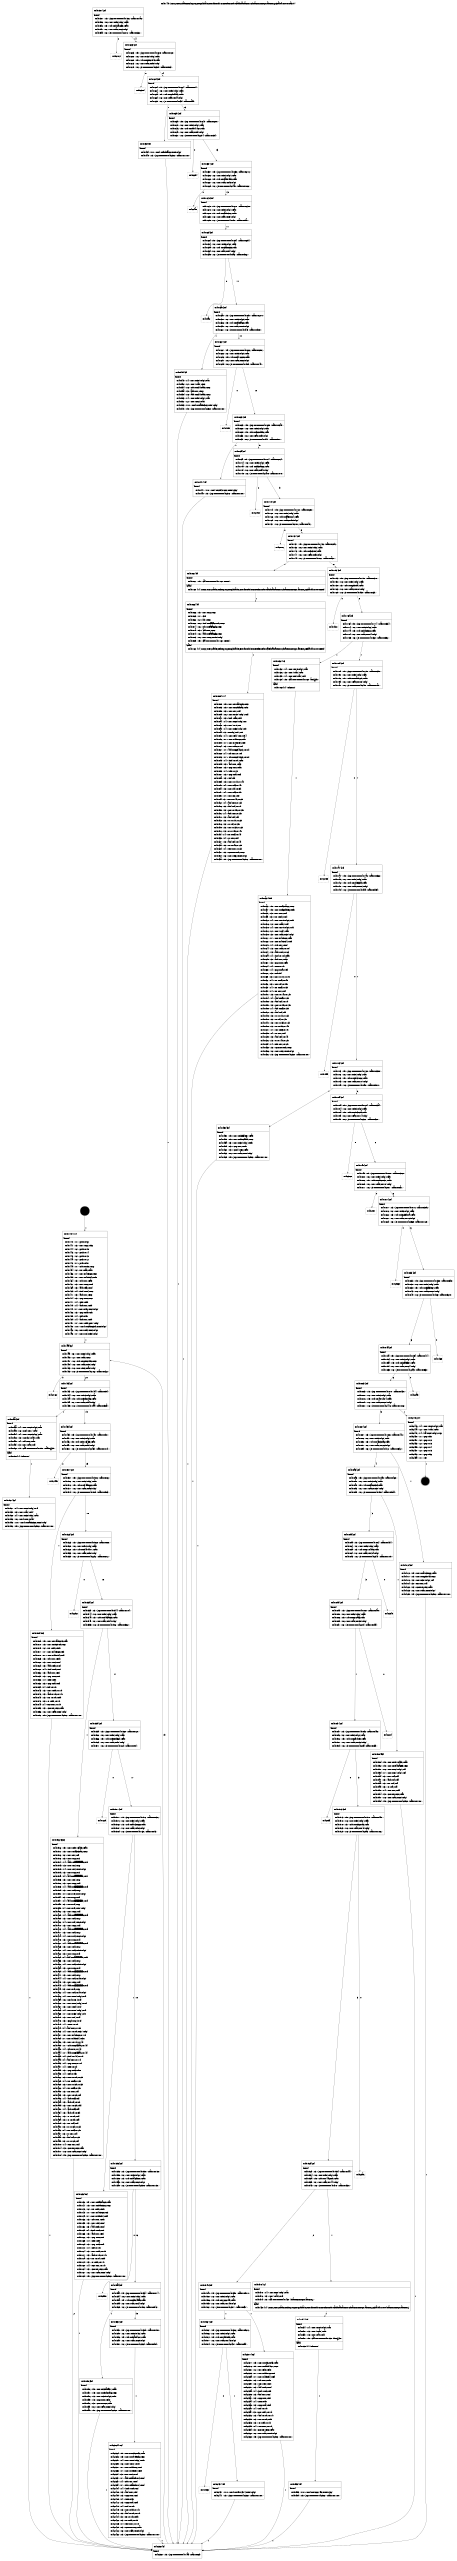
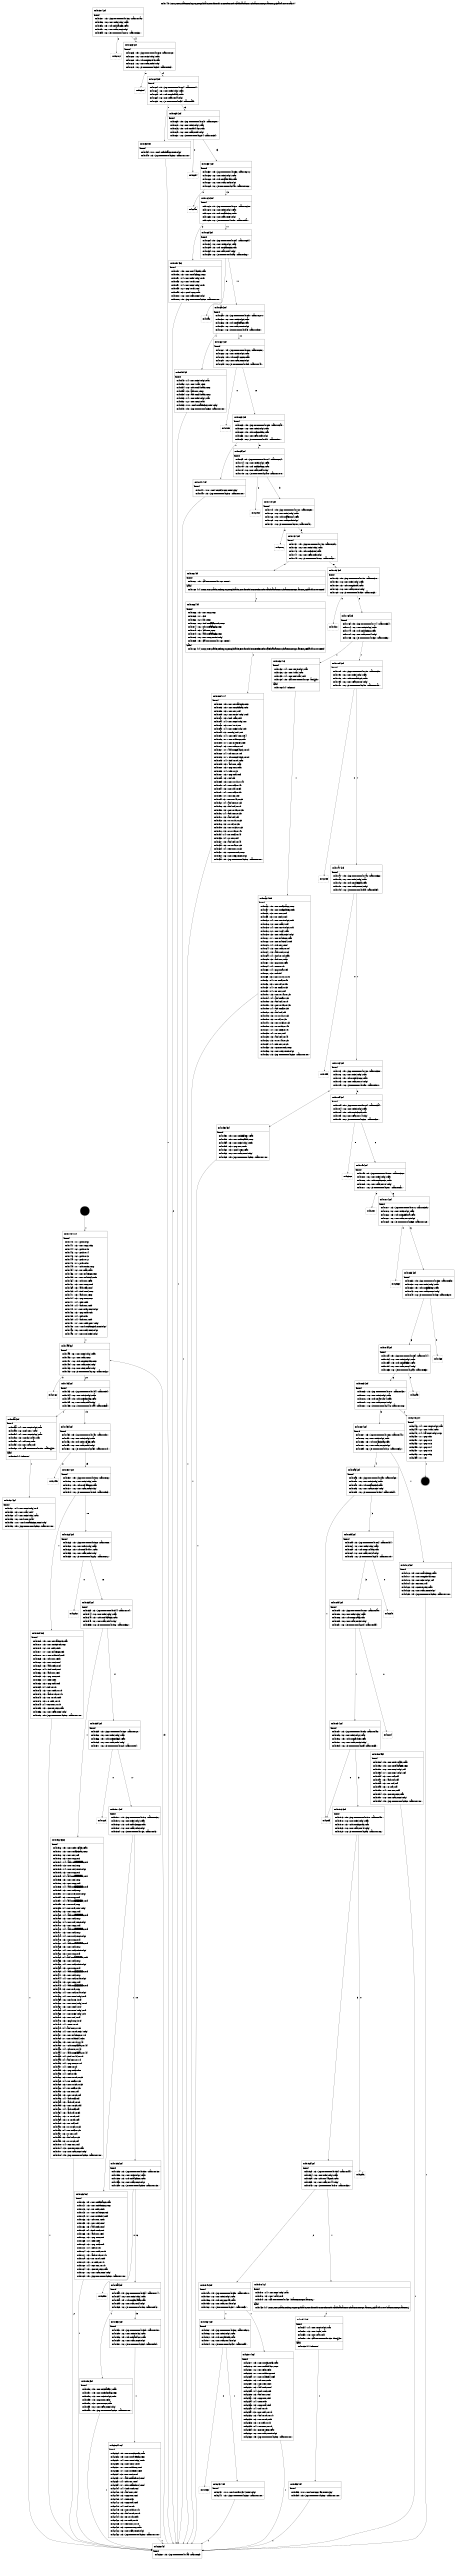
node "0x401de7 [36]": added
edge "0x4018a3 [28]" -> "0x40198d [53]": now "0x4018a3 [28]" -> "0x4020ff"
